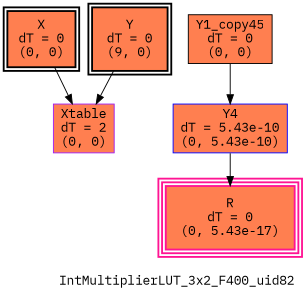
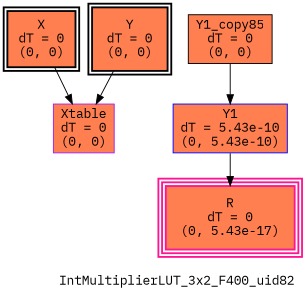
node "Y dT = 0 (9, 0)": label "Y dT = 0 (9, 0)" -> "Y dT = 0 (0, 0)"
node "Y1_copy45 dT = 0 (0, 0)": label "Y1_copy45 dT = 0 (0, 0)" -> "Y1_copy85 dT = 0 (0, 0)"
node "Xtable dT = 2 (0, 0)": label "Xtable dT = 2 (0, 0)" -> "Xtable dT = 0 (0, 0)"
node "Y4 dT = 5.43e-10 (0, 5.43e-10)": label "Y4 dT = 5.43e-10 (0, 5.43e-10)" -> "Y1 dT = 5.43e-10 (0, 5.43e-10)"
